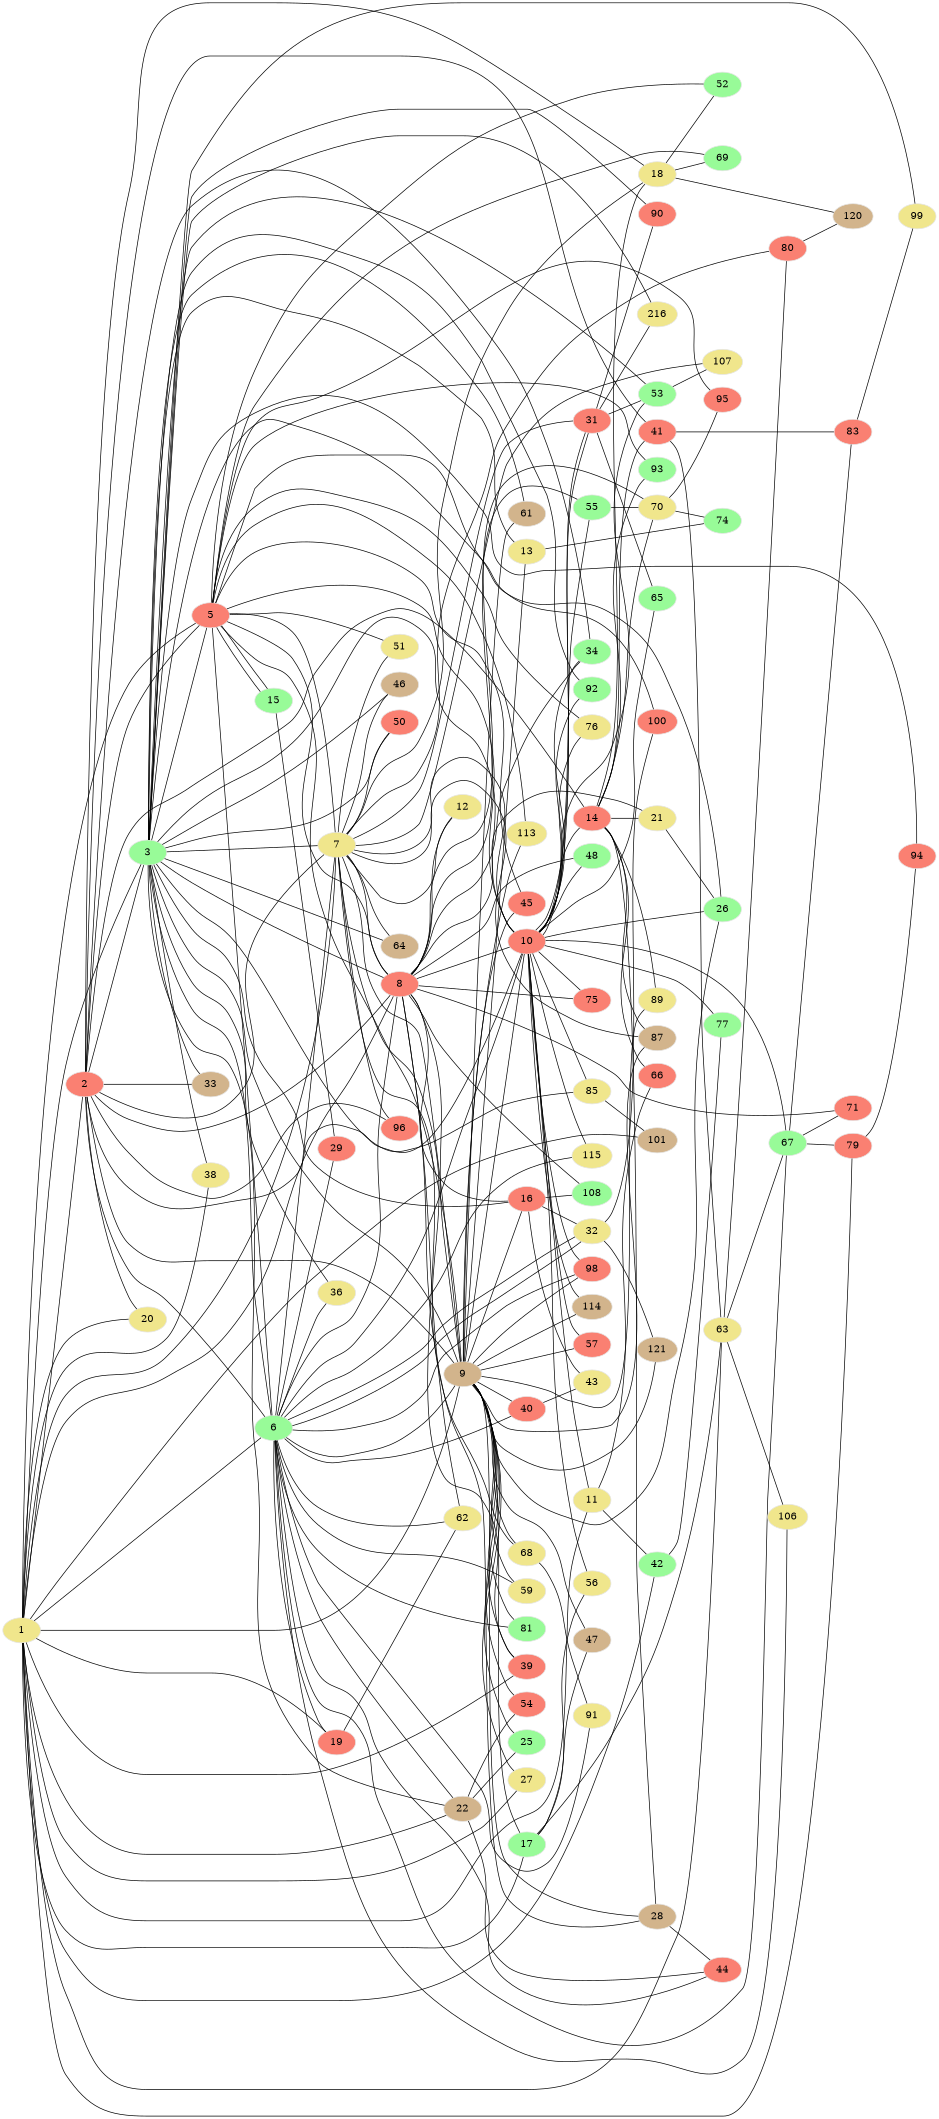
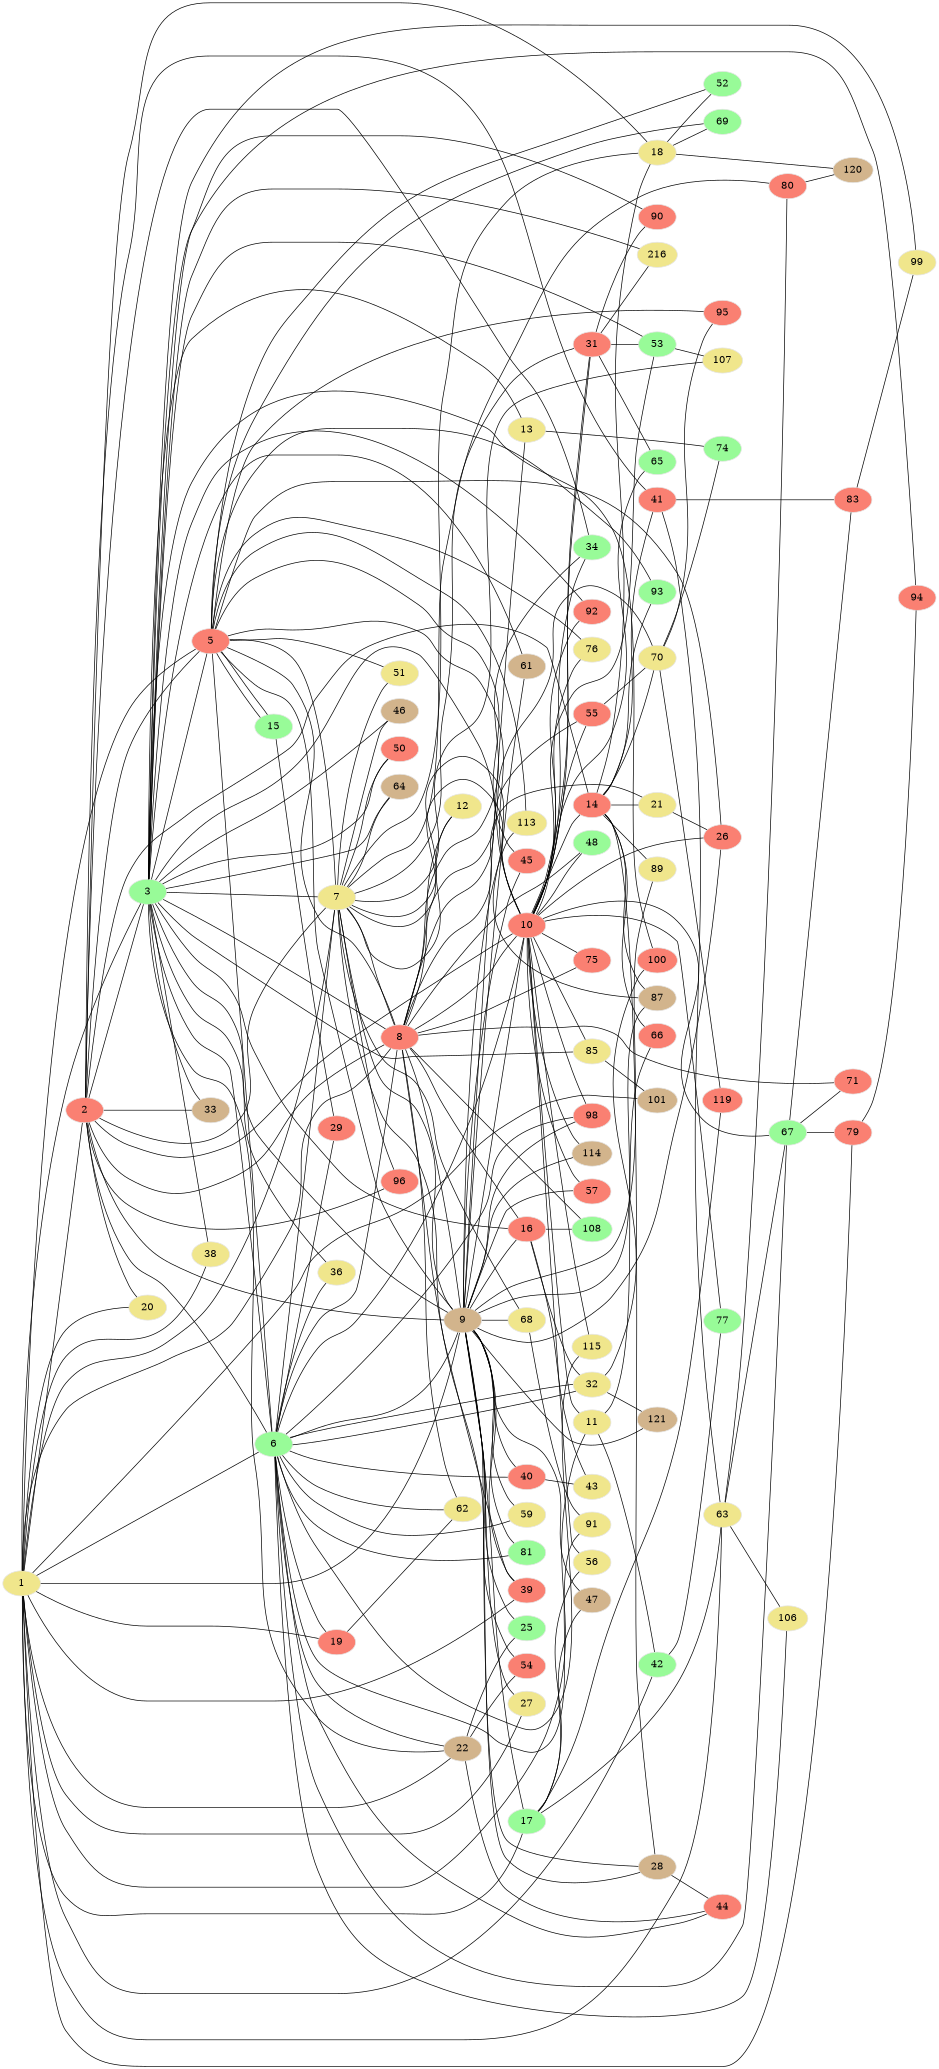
node "55": fillcolor palegreen -> salmon
node "92": fillcolor palegreen -> salmon
node "26": fillcolor palegreen -> salmon
node "119": added
